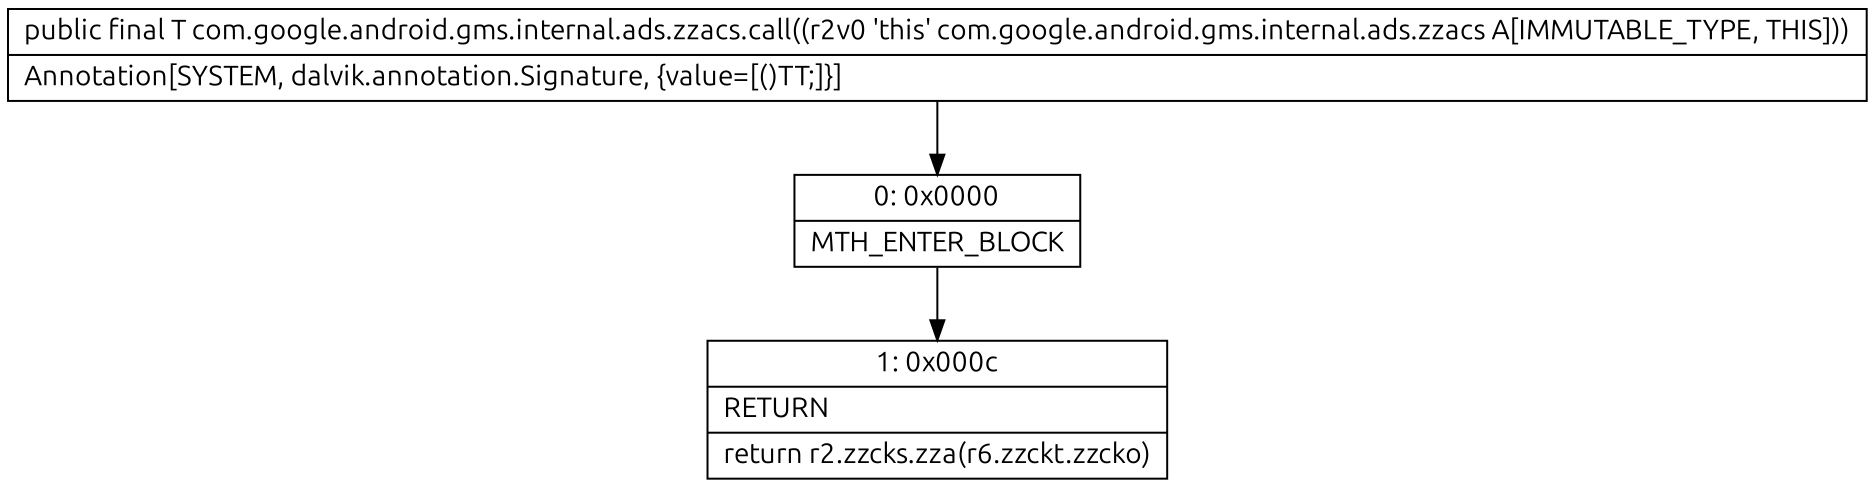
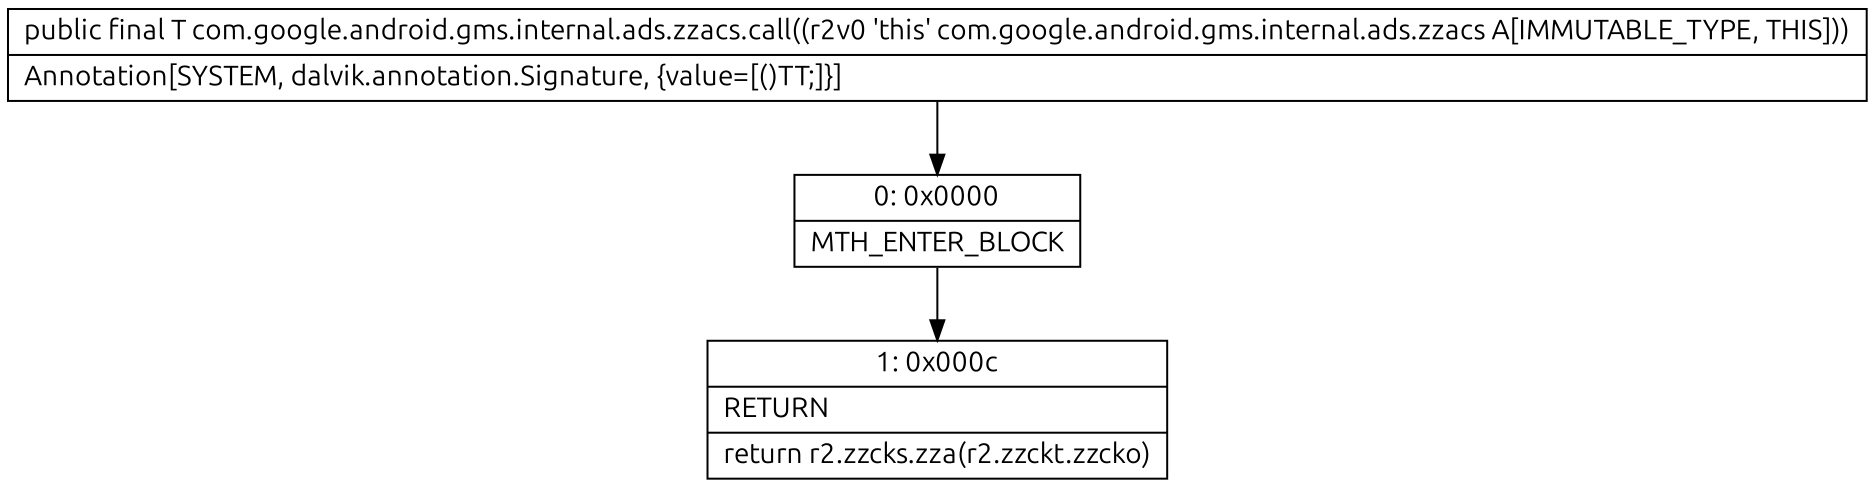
node "1: 0x000c": text "return r2.zzcks.zza(r6.zzckt.zzcko)" -> "return r2.zzcks.zza(r2.zzckt.zzcko)"
